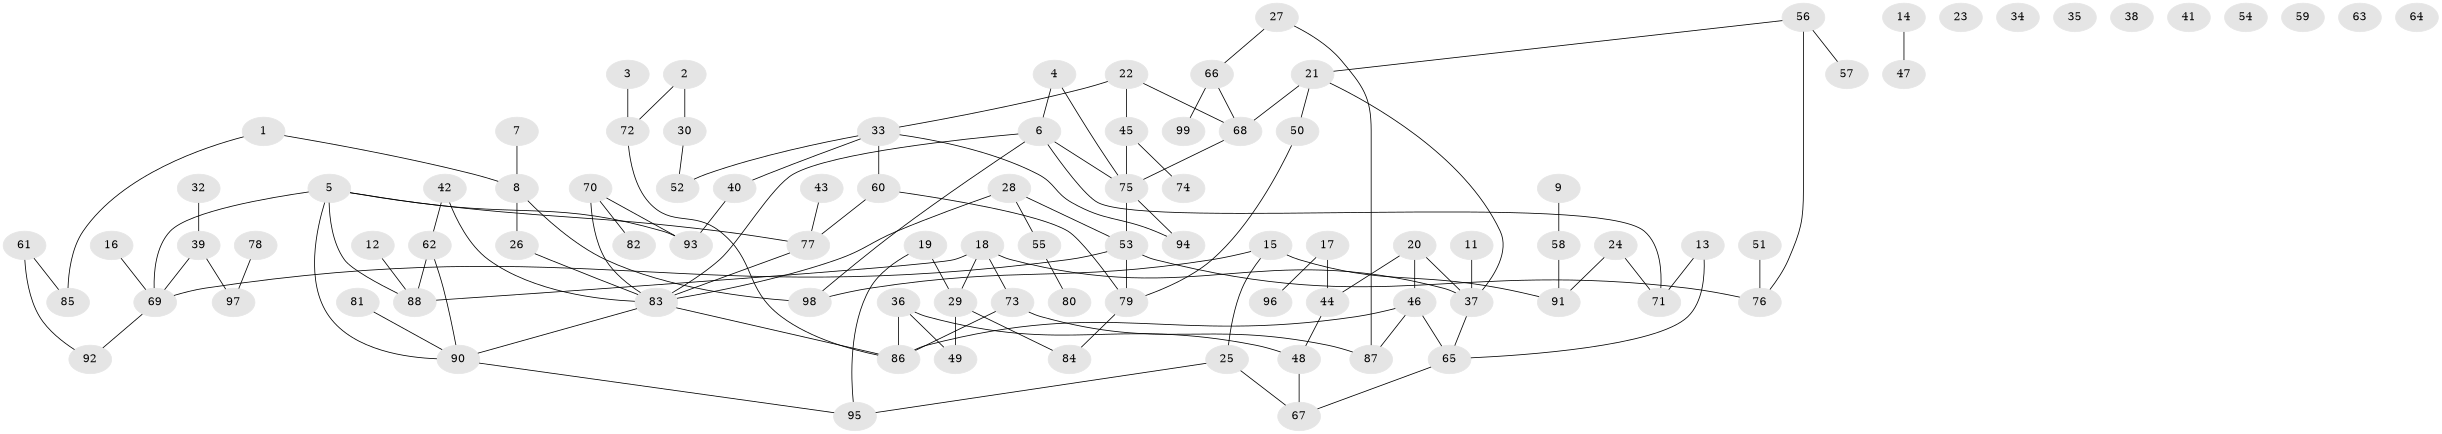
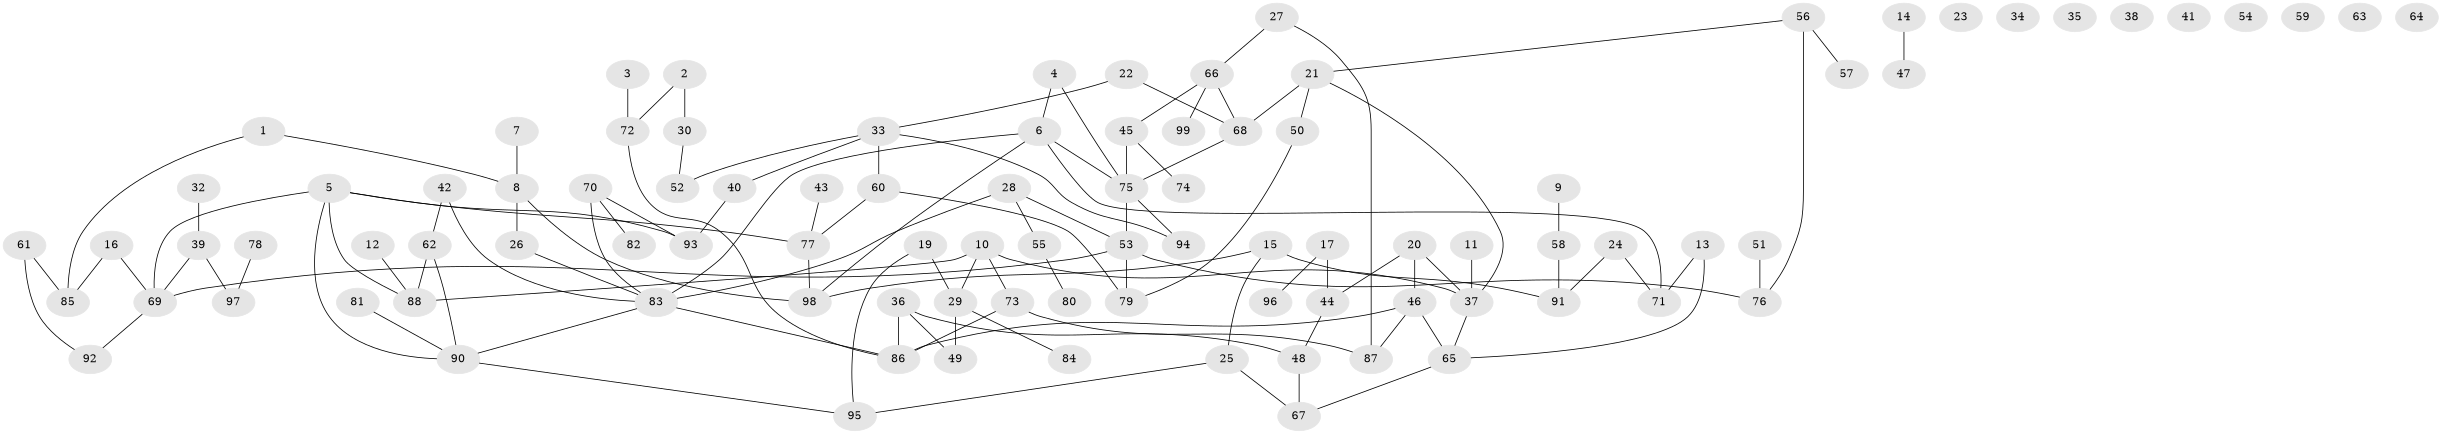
edge "22" -- "45": now "66" -- "45"
node "18": label "18" -> "10"
edge "77" -- "83": now "77" -- "98"
edge "16" -- "85": added
edge "79" -- "84": removed
